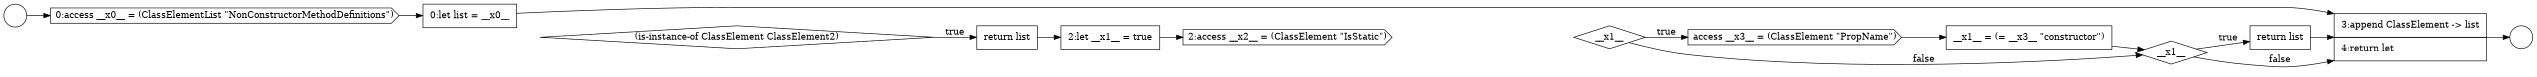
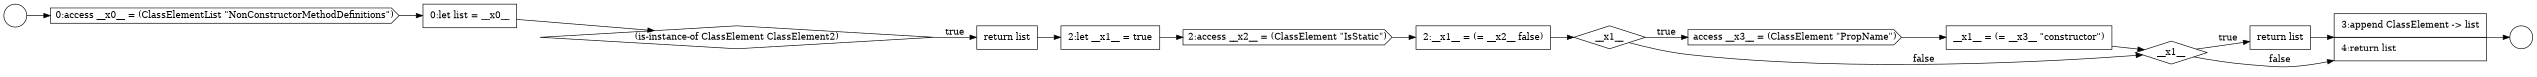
edge "0:let list = __x0__" -> "3:append ClassElement -> list": now "0:let list = __x0__" -> "(is-instance-of ClassElement ClassElement2)"
node "2:__x1__ = (= __x2__ false)": added
node "3:append ClassElement -> list": text "4:return let" -> "4:return list"
